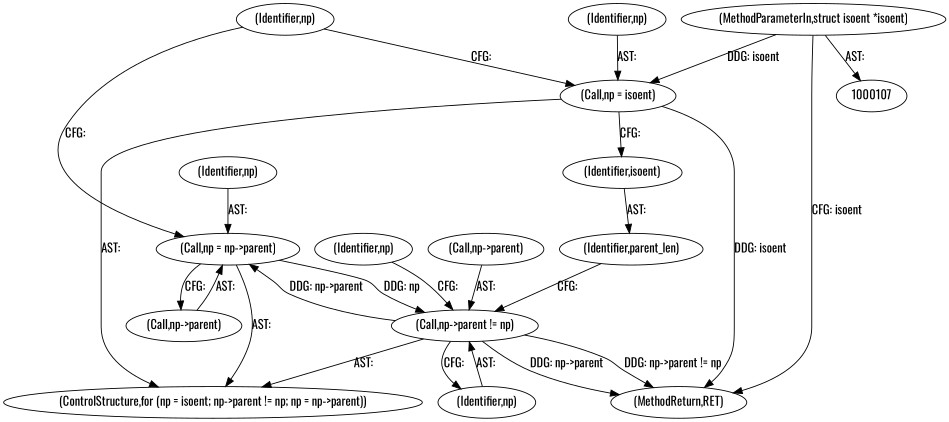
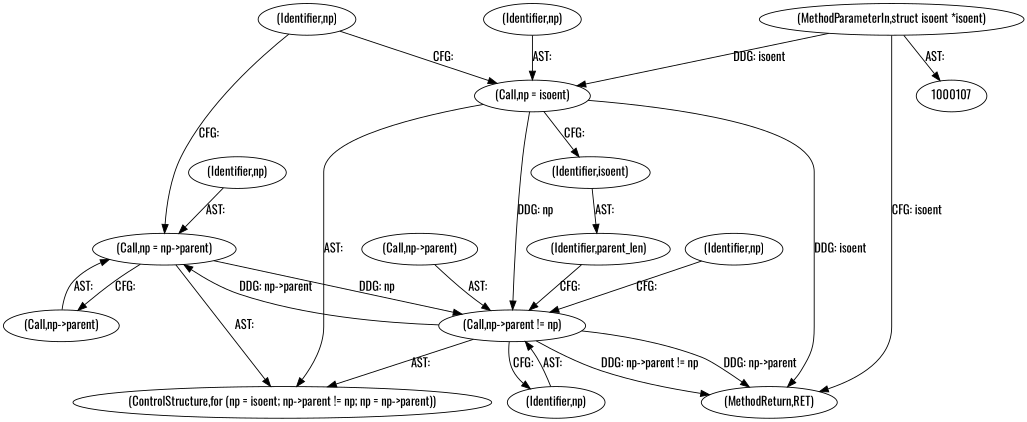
edge "(Call,np = isoent)" -> "(Call,np->parent != np)": added, label "DDG: np"
